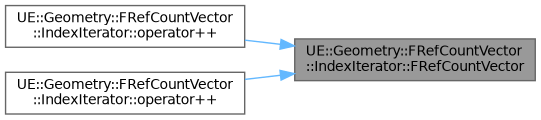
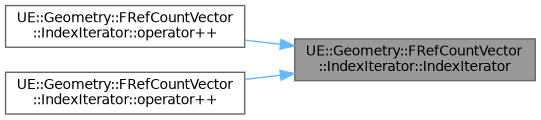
node "UE::Geometry::FRefCountVector ::IndexIterator::FRefCountVector": label "UE::Geometry::FRefCountVector ::IndexIterator::FRefCountVector" -> "UE::Geometry::FRefCountVector ::IndexIterator::IndexIterator"
